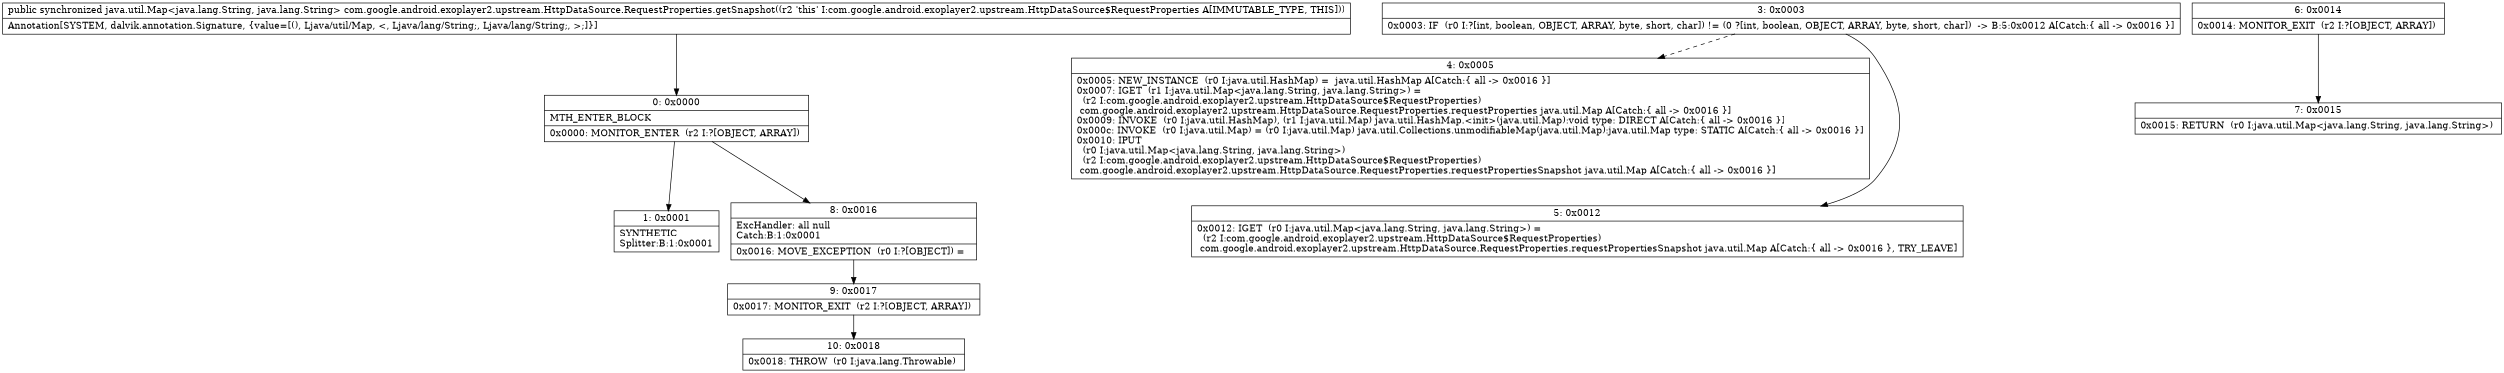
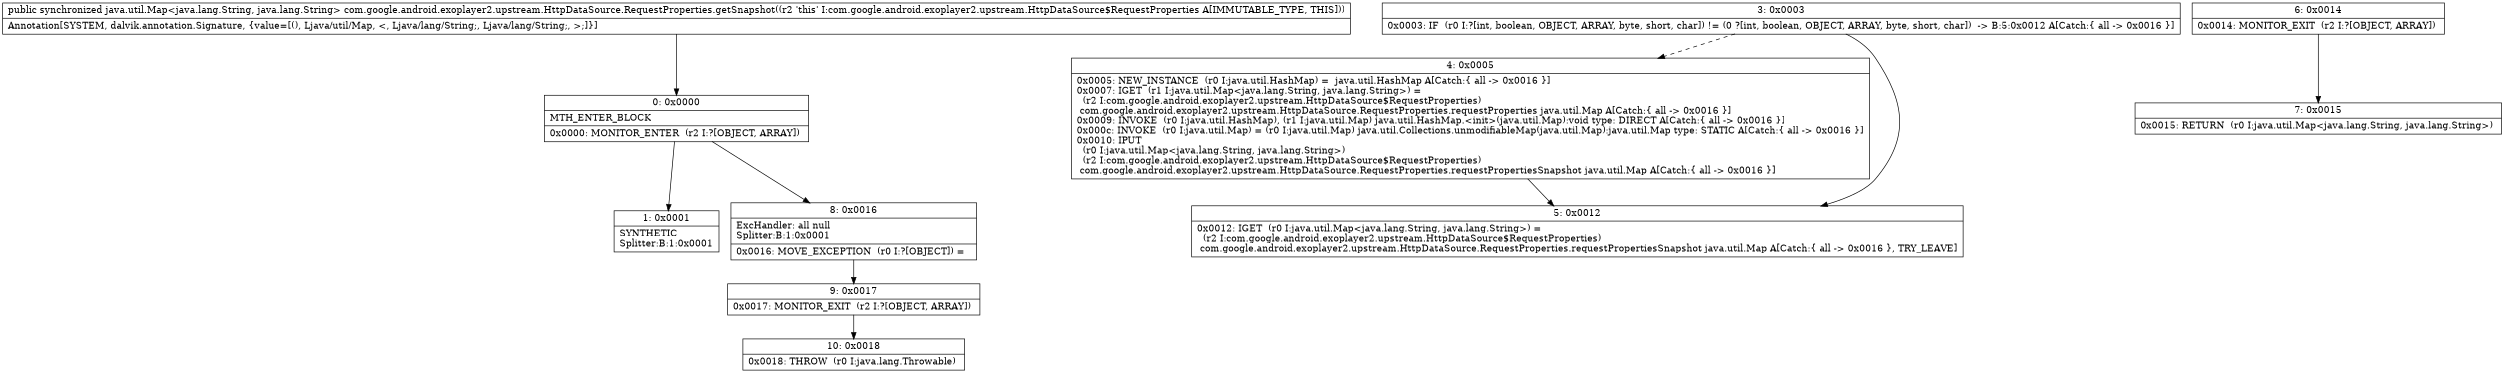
edge "4: 0x0005" -> "5: 0x0012": added
node "8: 0x0016": text "Catch:B:1:0x0001" -> "Splitter:B:1:0x0001"
